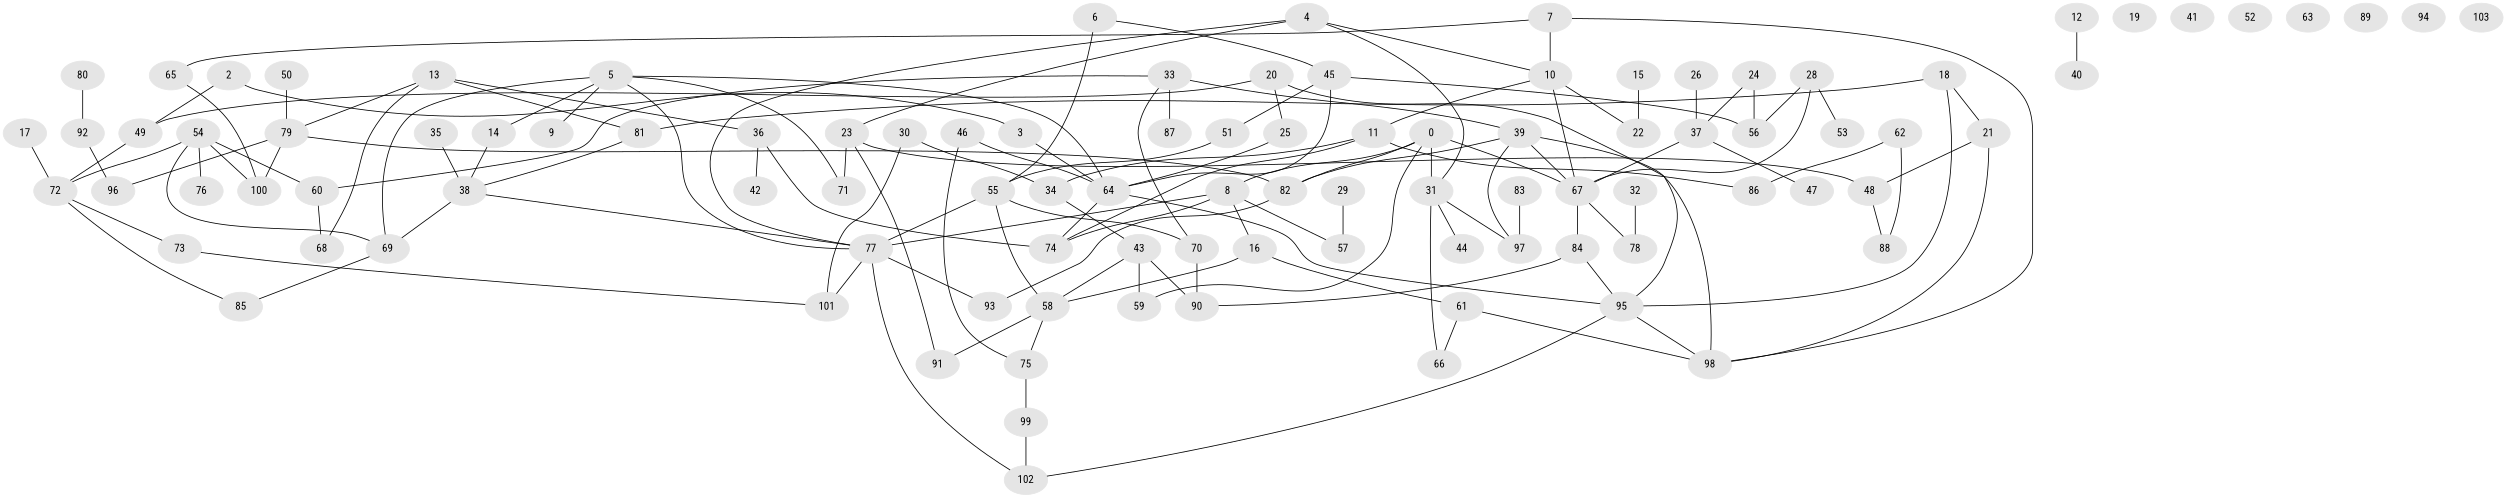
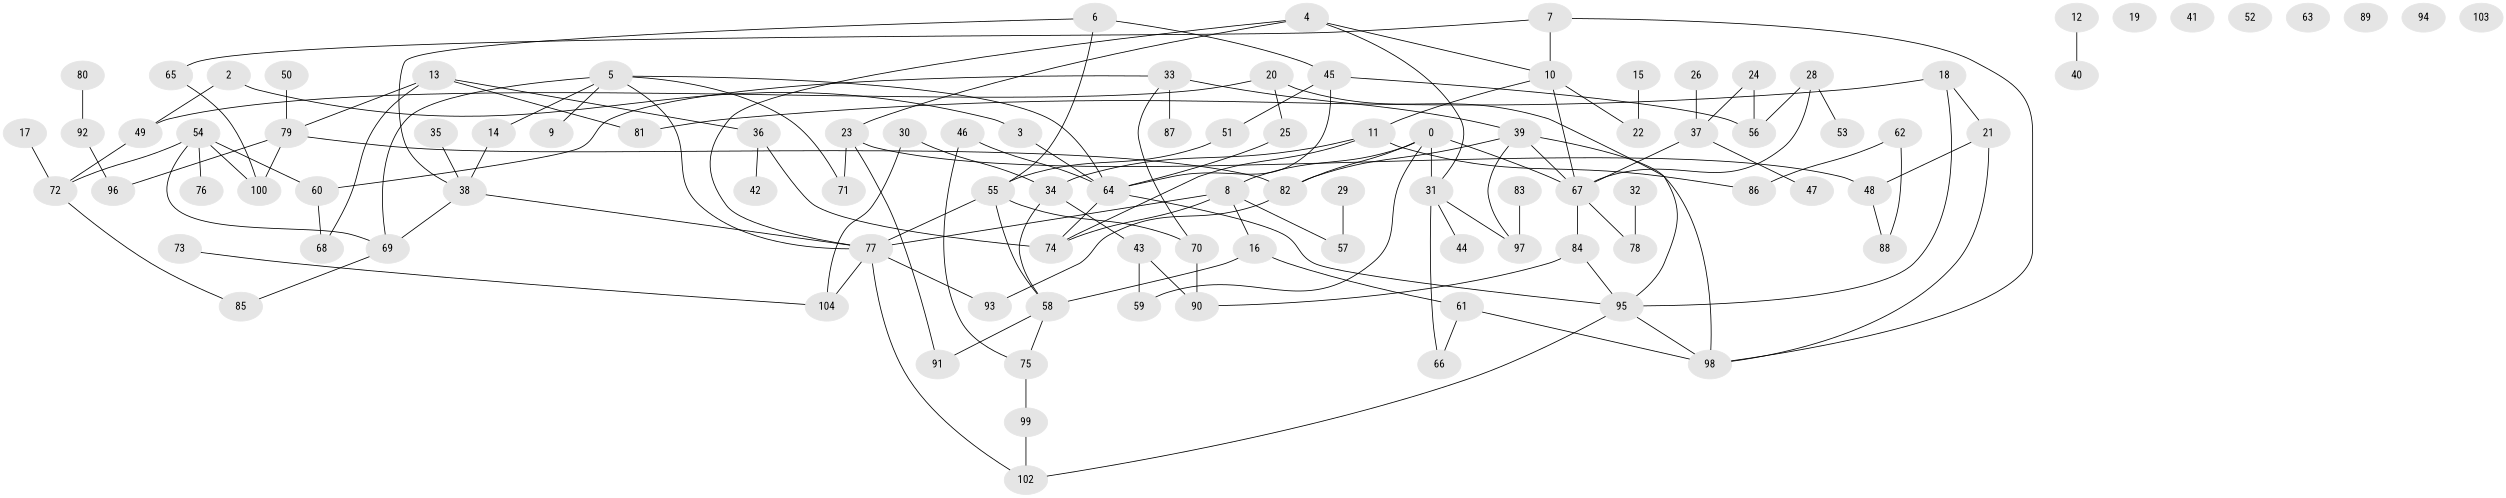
edge "81" -- "38": now "6" -- "38"
edge "72" -- "73": removed
edge "43" -- "58": now "34" -- "58"
node "101": label "101" -> "104"
